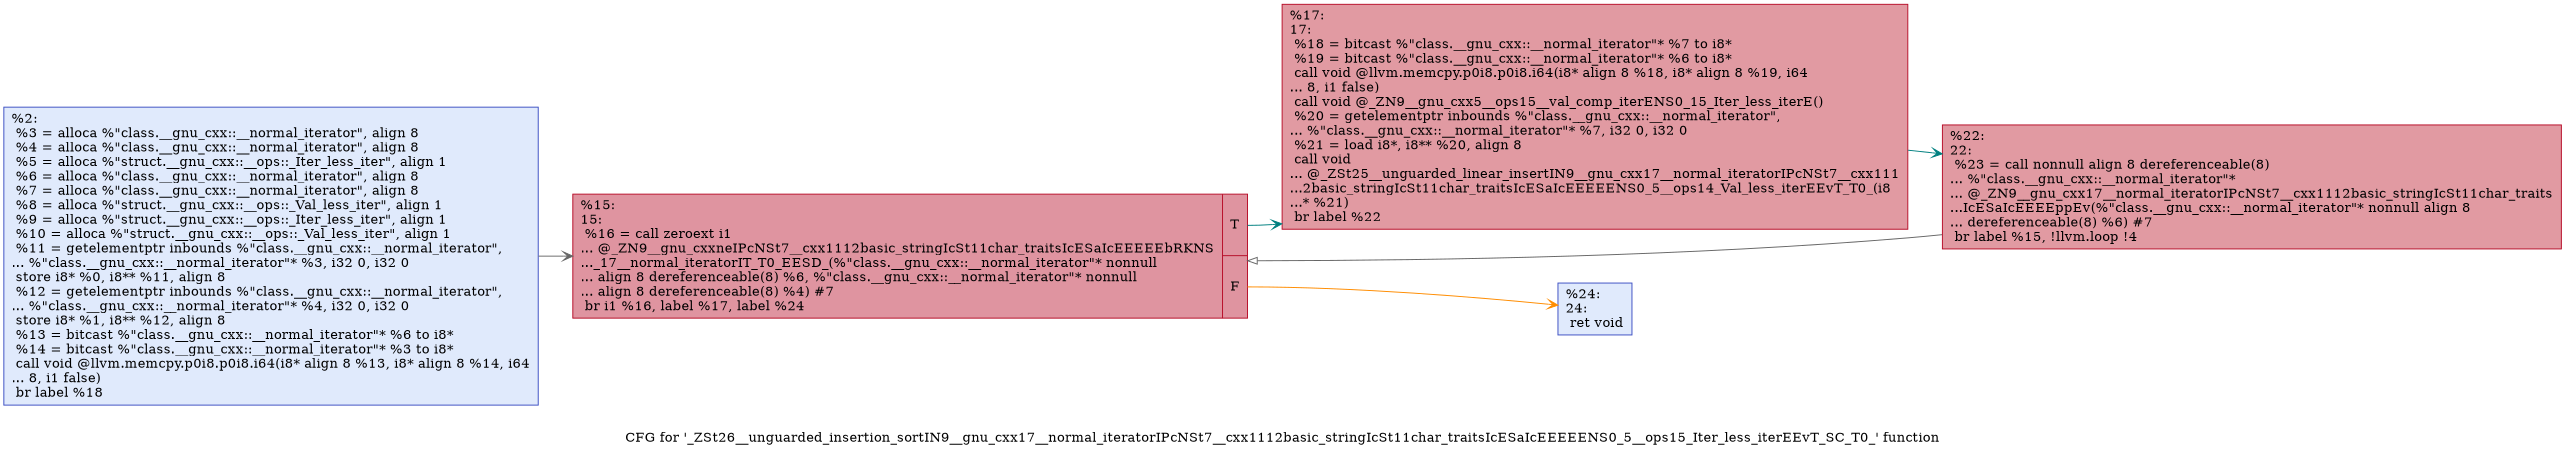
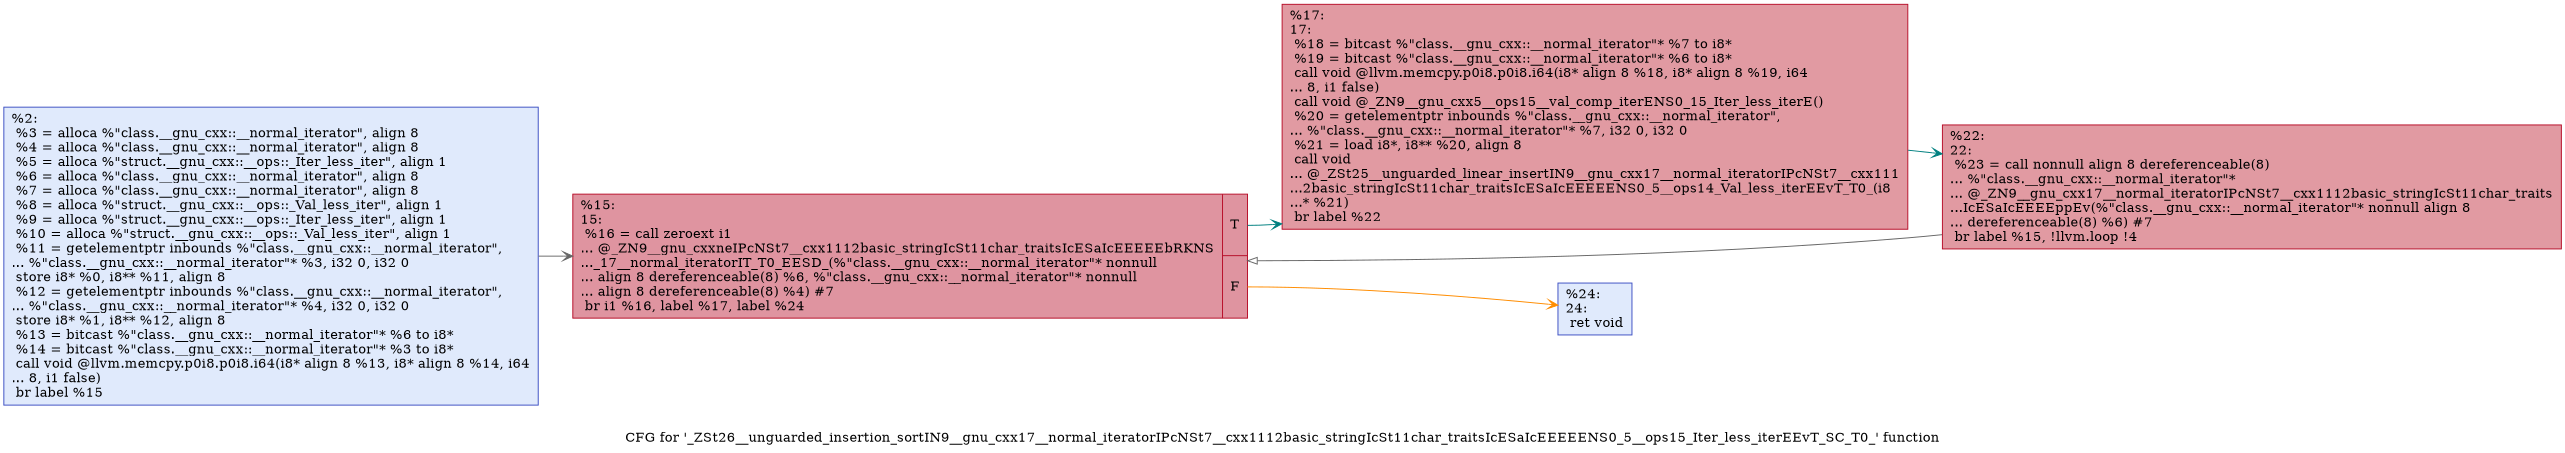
node "%2:": text "br label %18" -> "br label %15"
